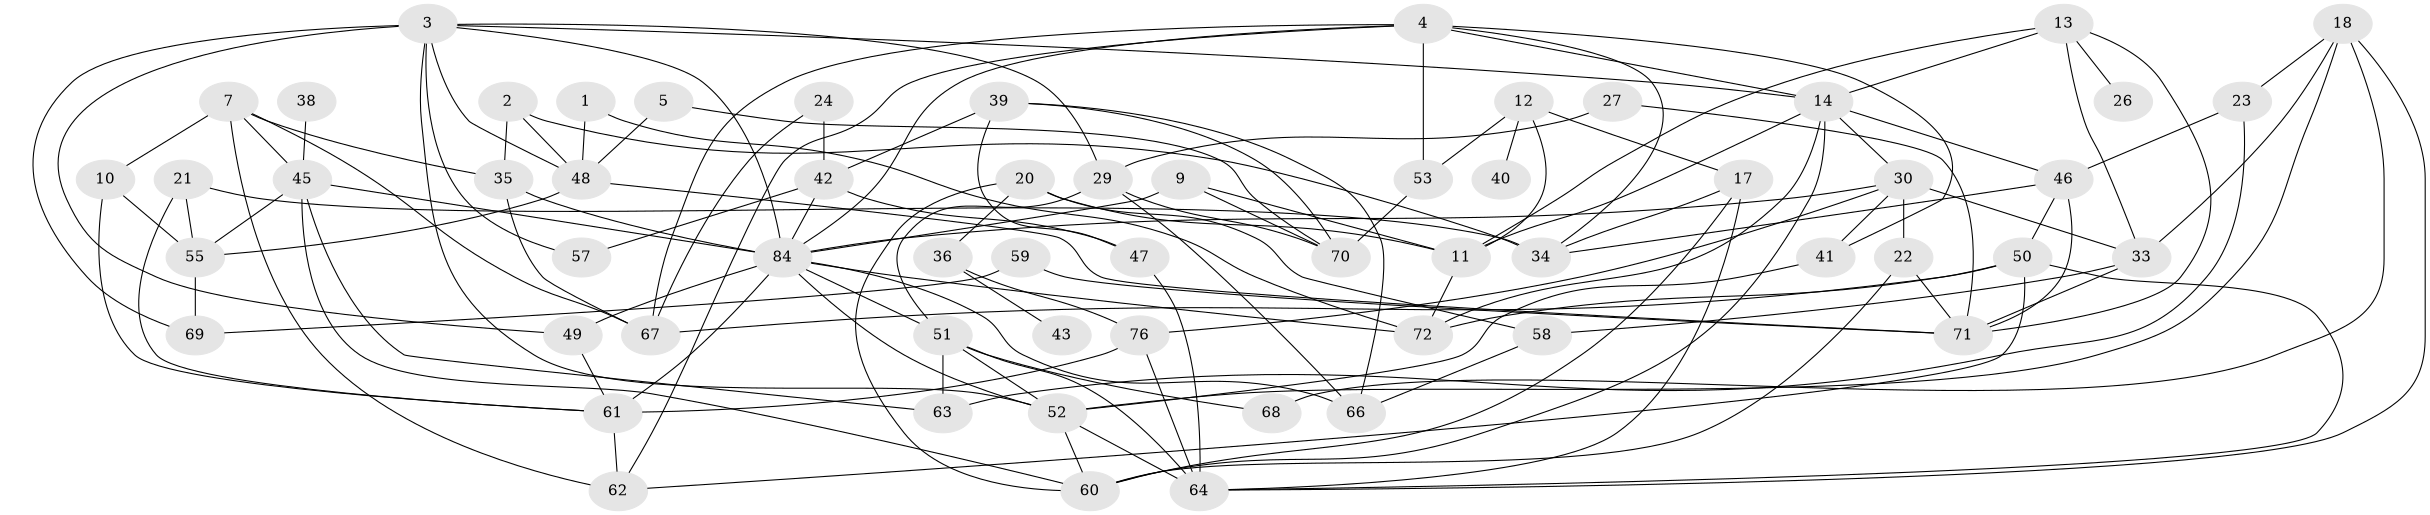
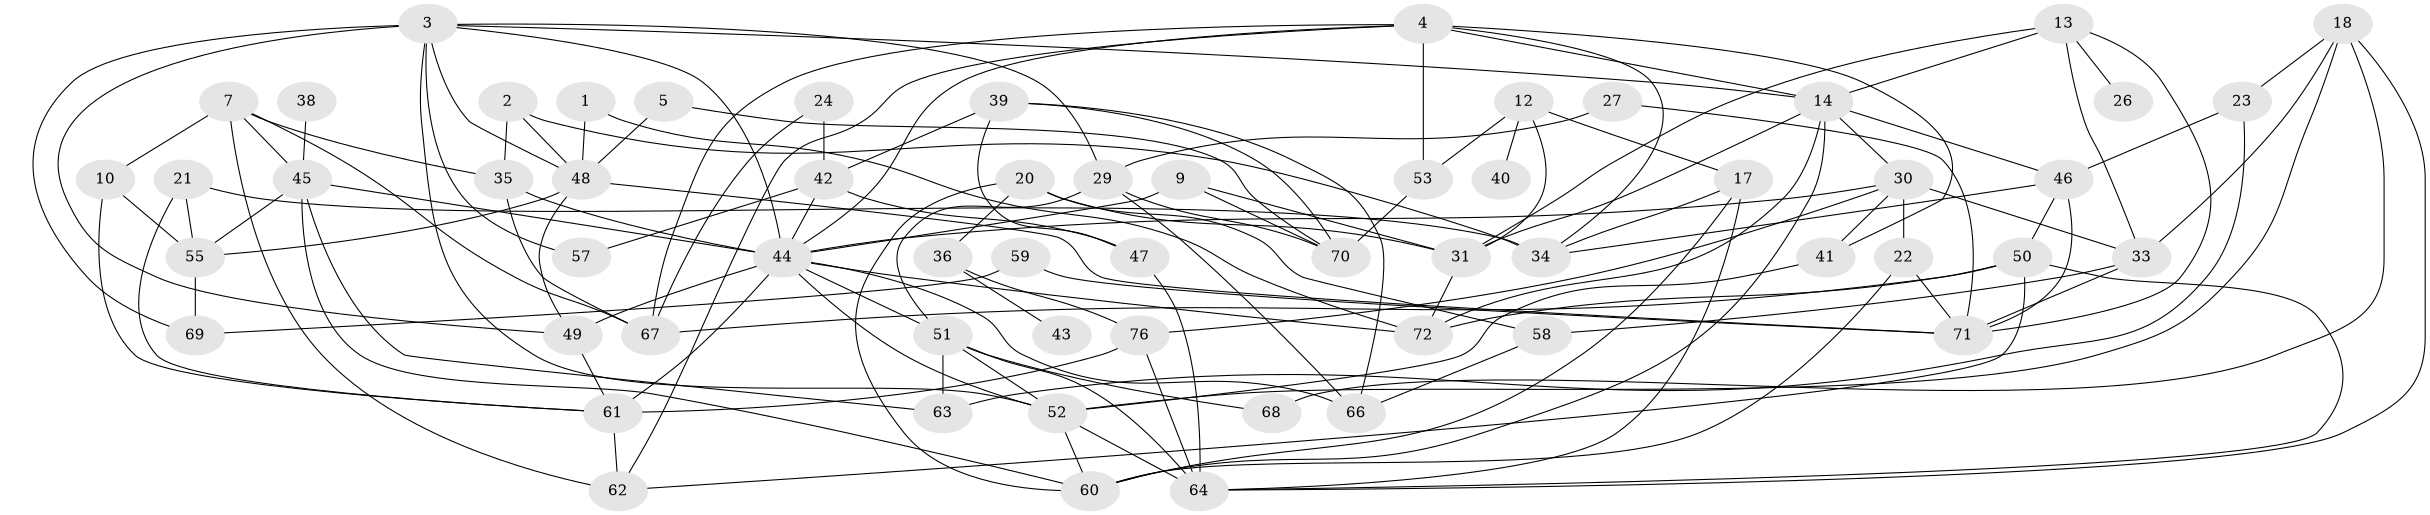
edge "48" -- "49": added
node "84": label "84" -> "44"
node "11": label "11" -> "31"
